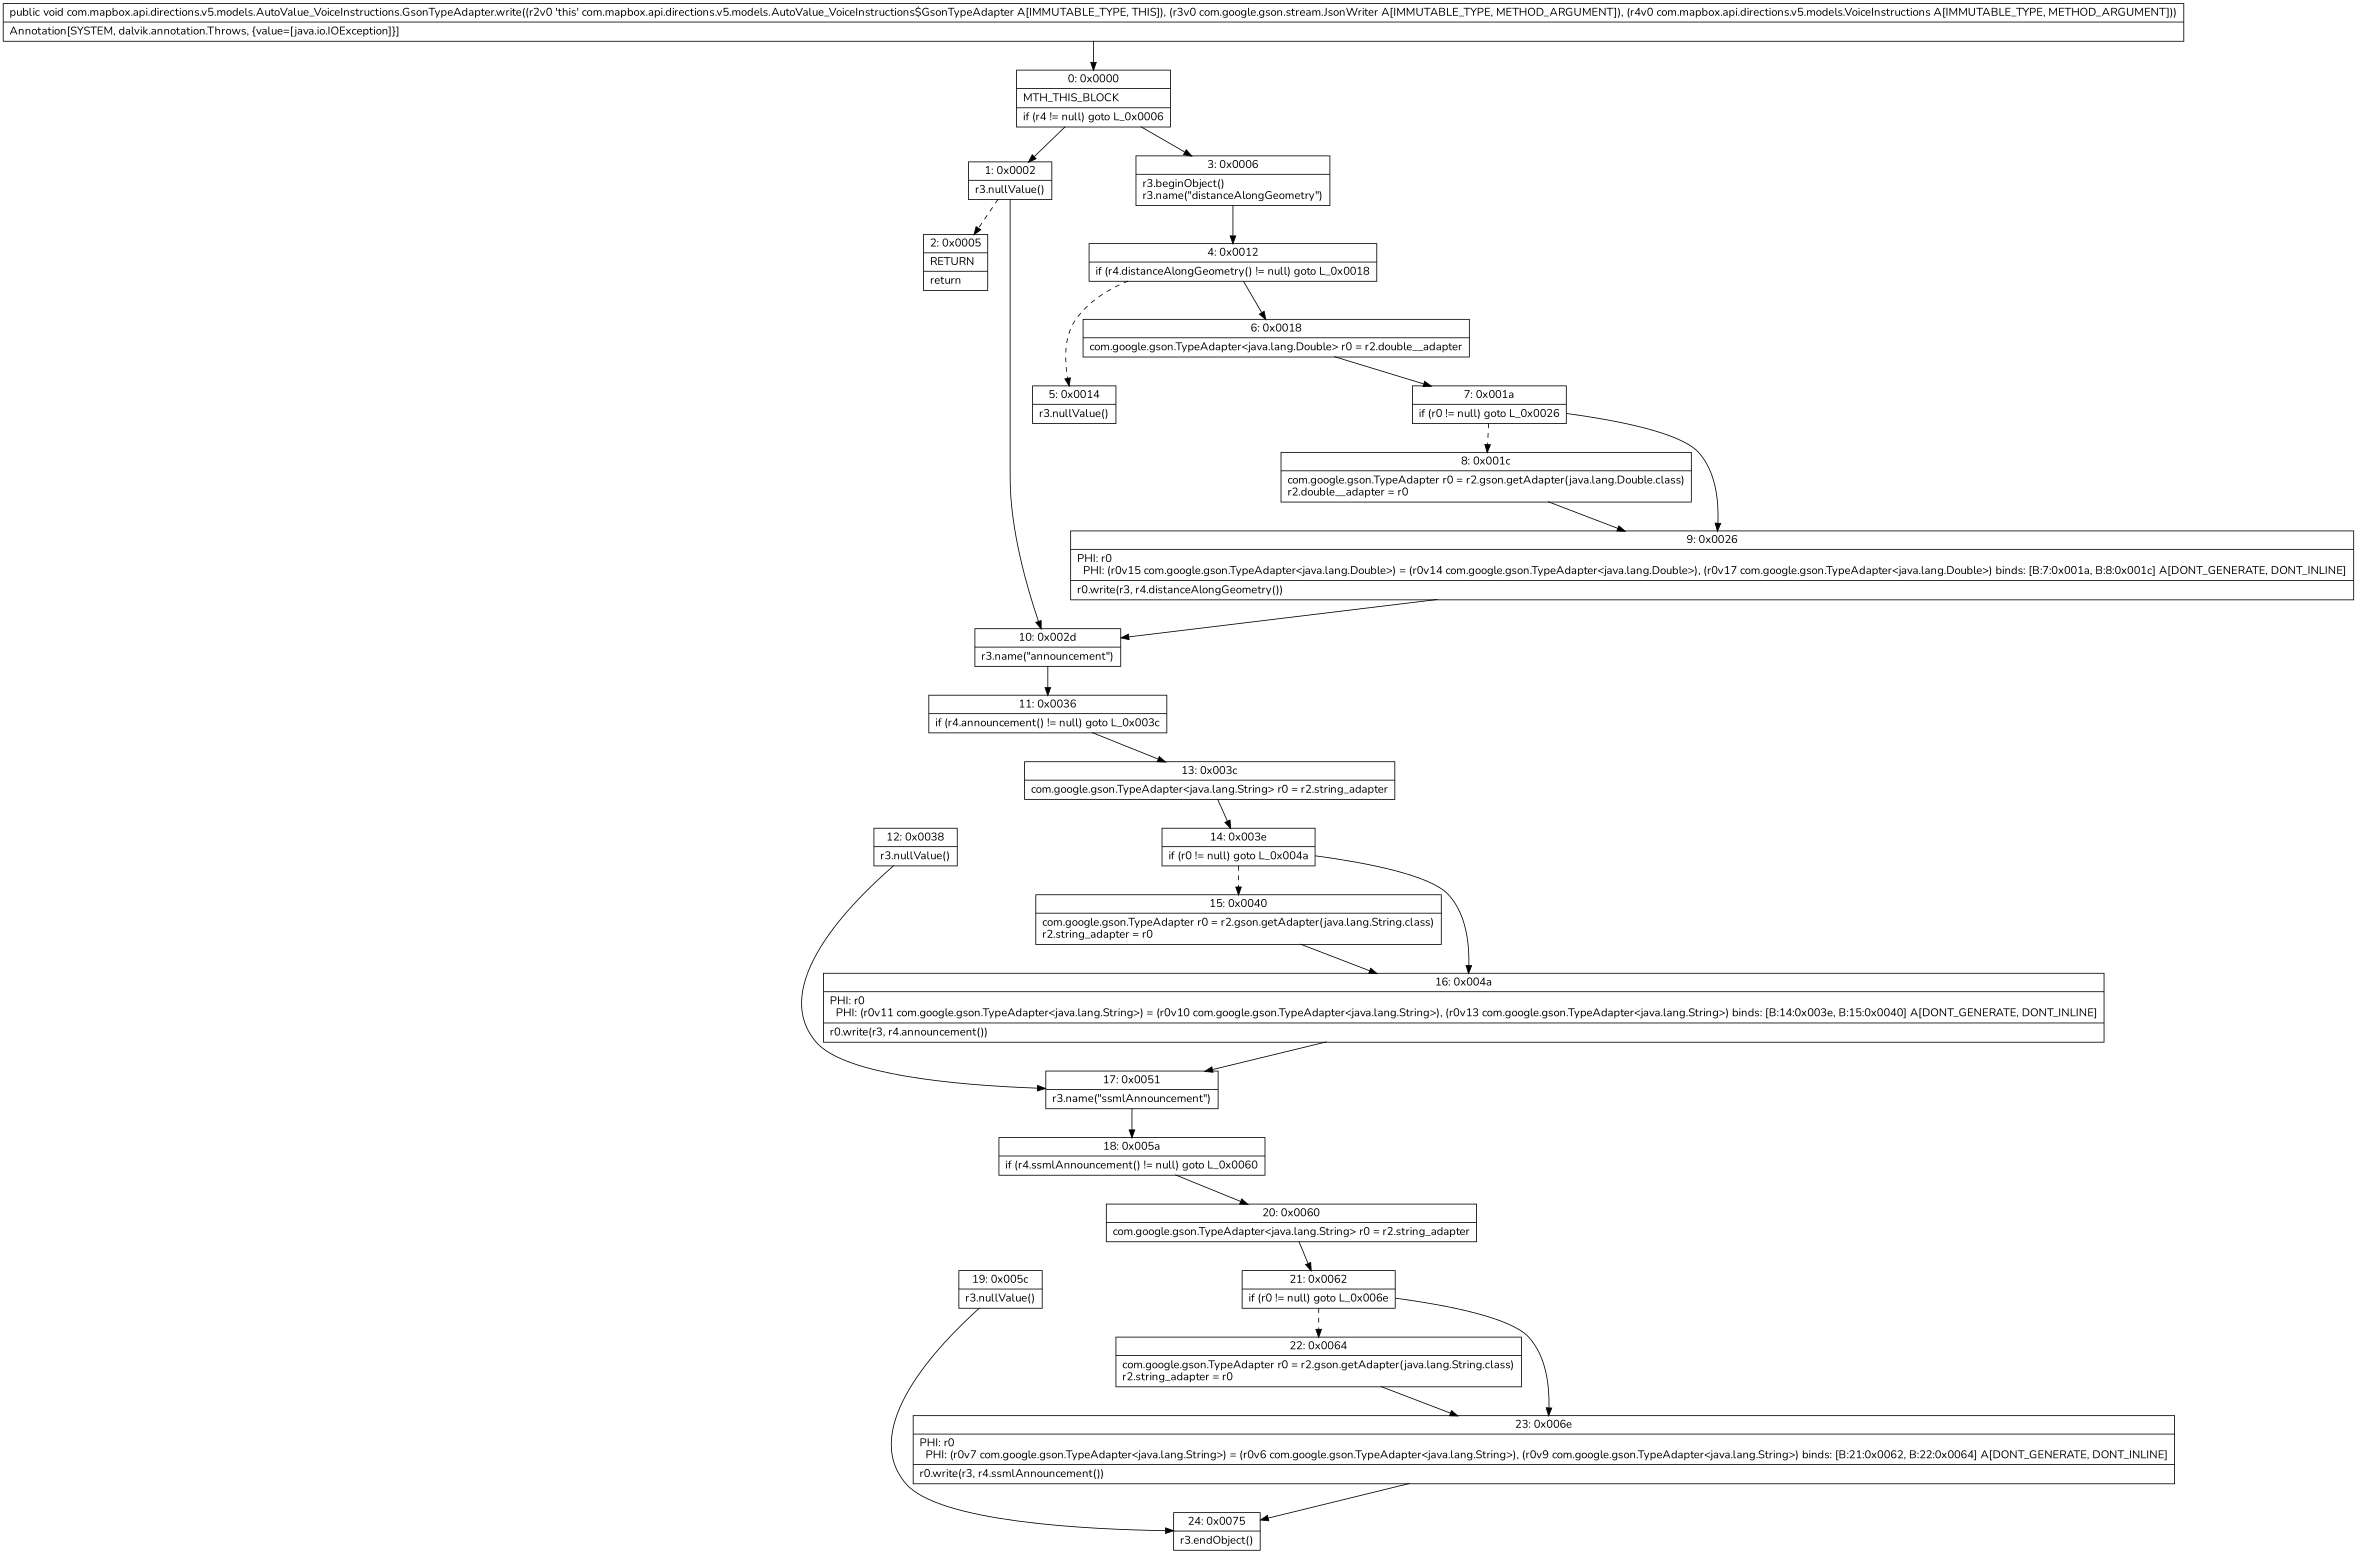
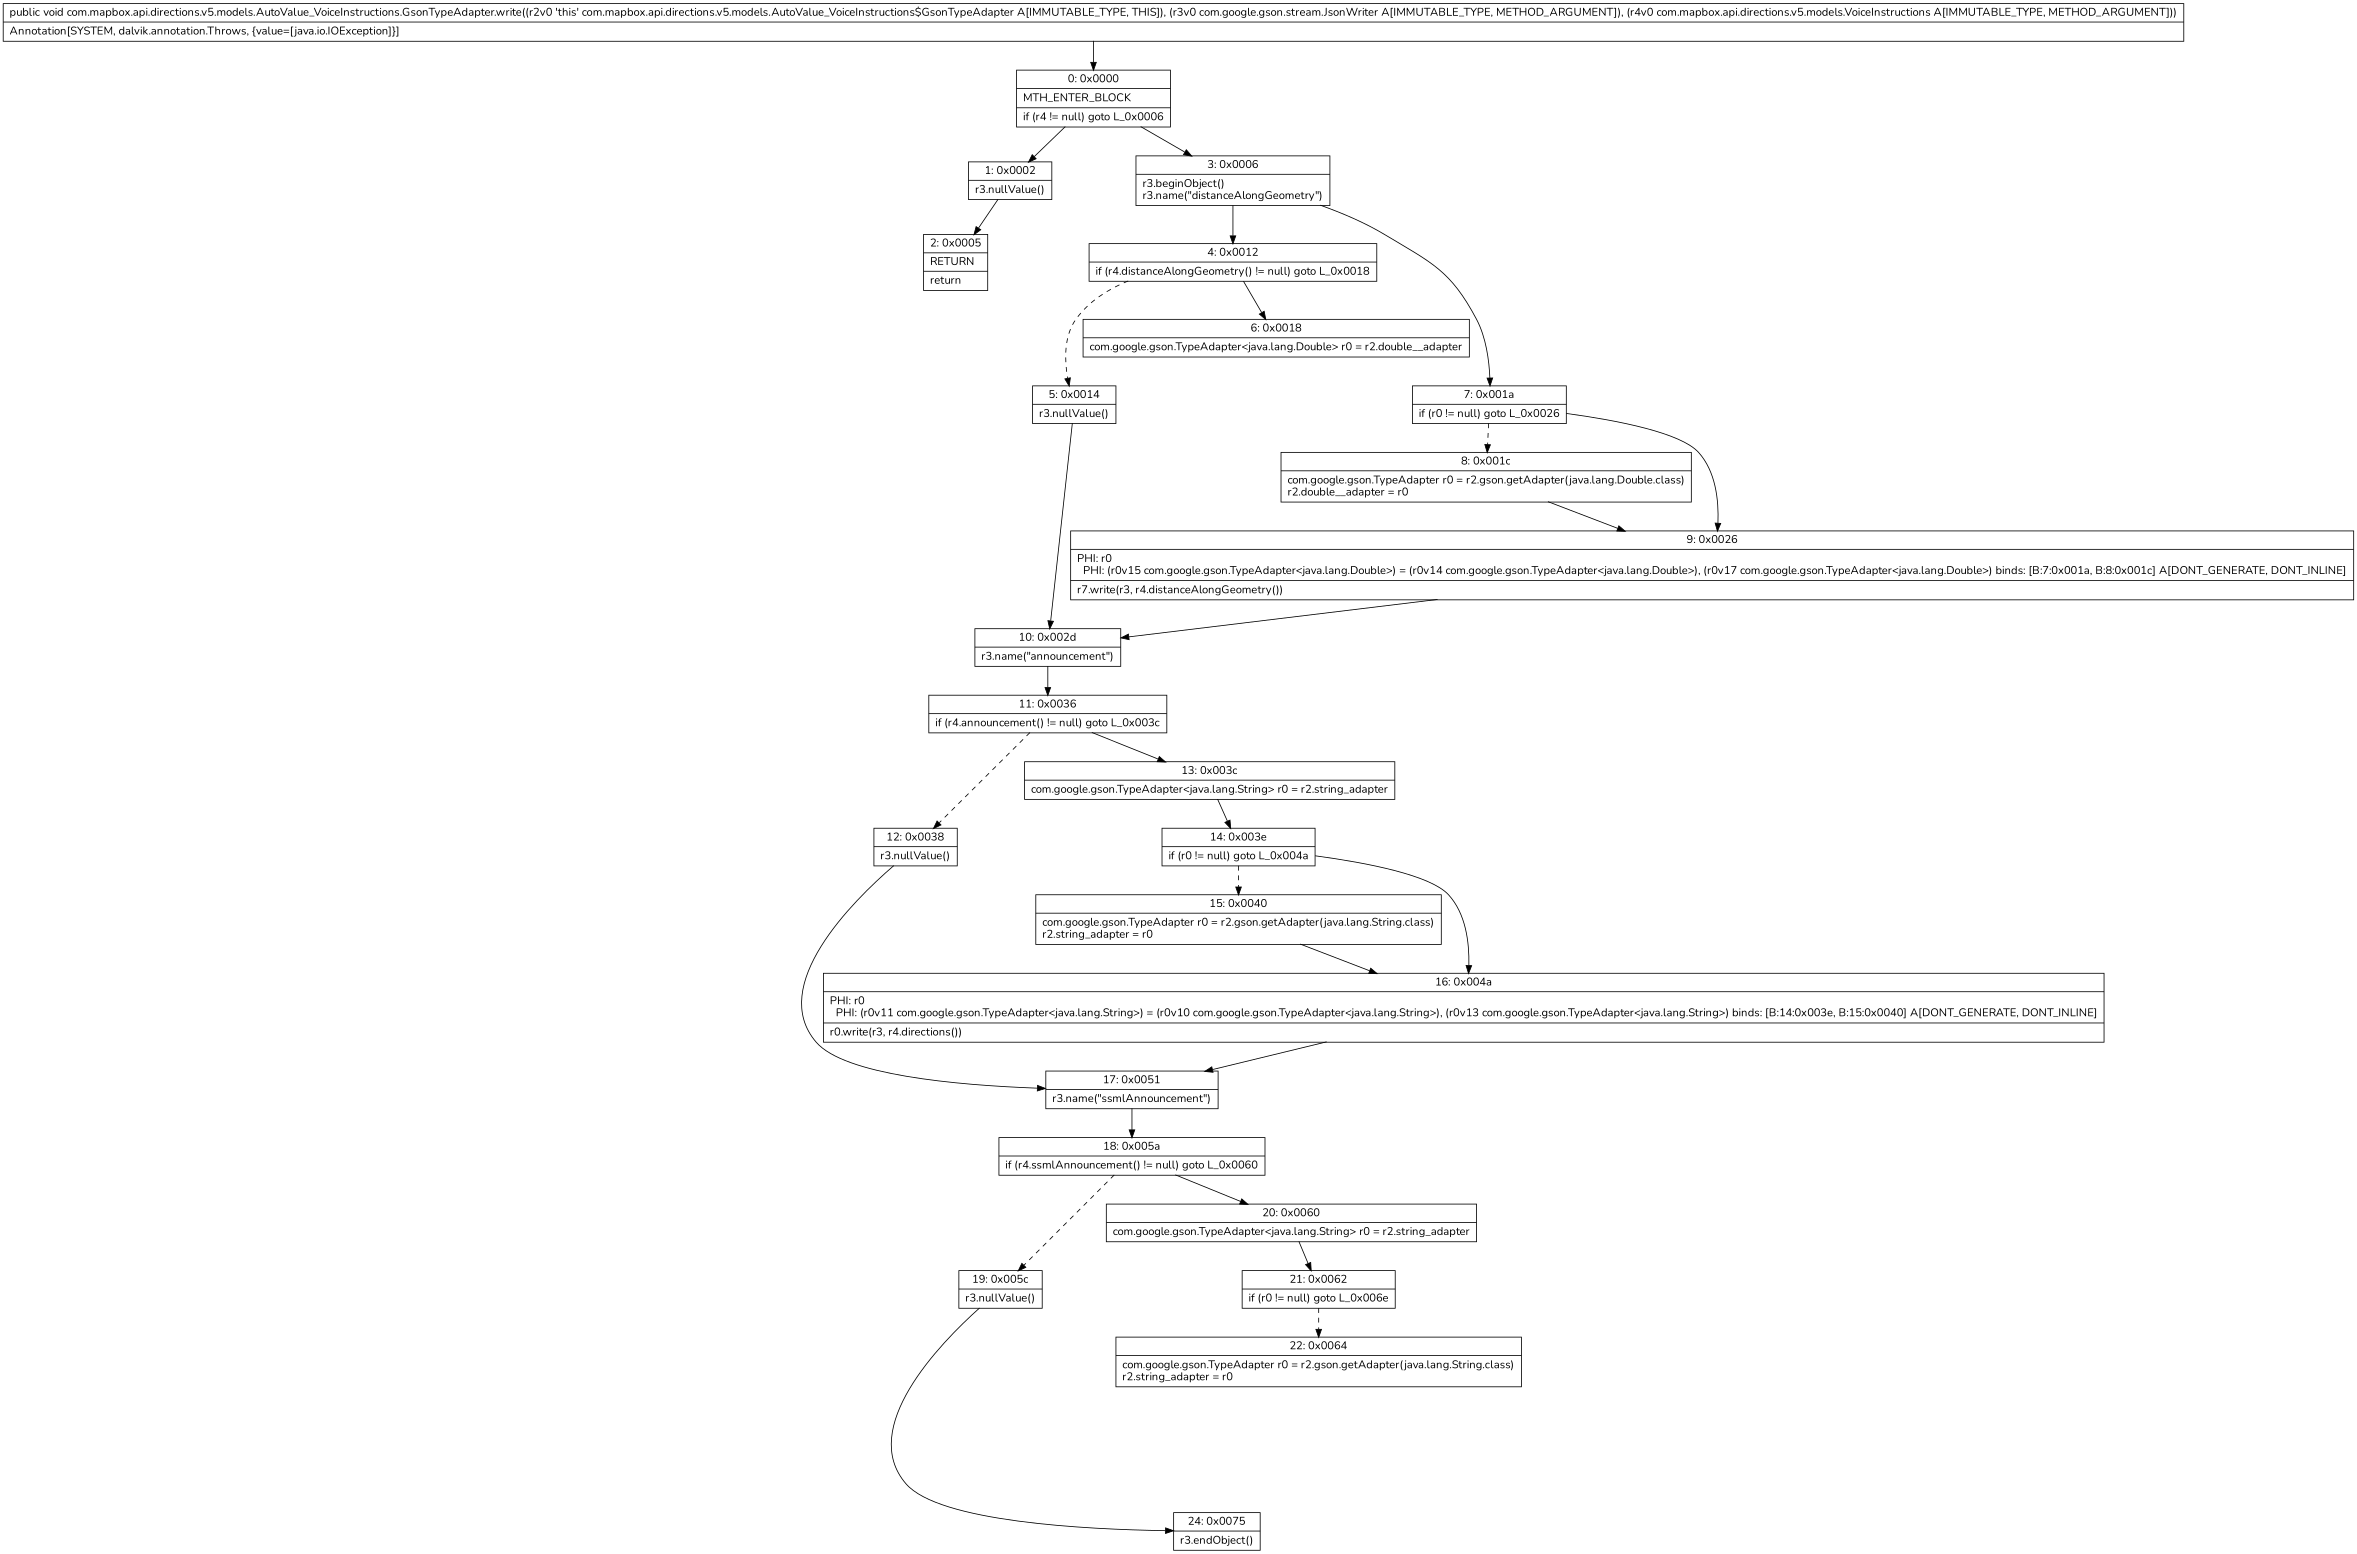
node "0: 0x0000": text "MTH_THIS_BLOCK" -> "MTH_ENTER_BLOCK"
edge "1: 0x0002" -> "2: 0x0005": style dashed -> solid
edge "6: 0x0018" -> "7: 0x001a": now "3: 0x0006" -> "7: 0x001a"
edge "1: 0x0002" -> "10: 0x002d": now "5: 0x0014" -> "10: 0x002d"
node "9: 0x0026": text "r0.write(r3, r4.distanceAlongGeometry())" -> "r7.write(r3, r4.distanceAlongGeometry())"
edge "11: 0x0036" -> "12: 0x0038": added
node "16: 0x004a": text "r0.write(r3, r4.announcement())" -> "r0.write(r3, r4.directions())"
edge "18: 0x005a" -> "19: 0x005c": added
node "23: 0x006e": removed
